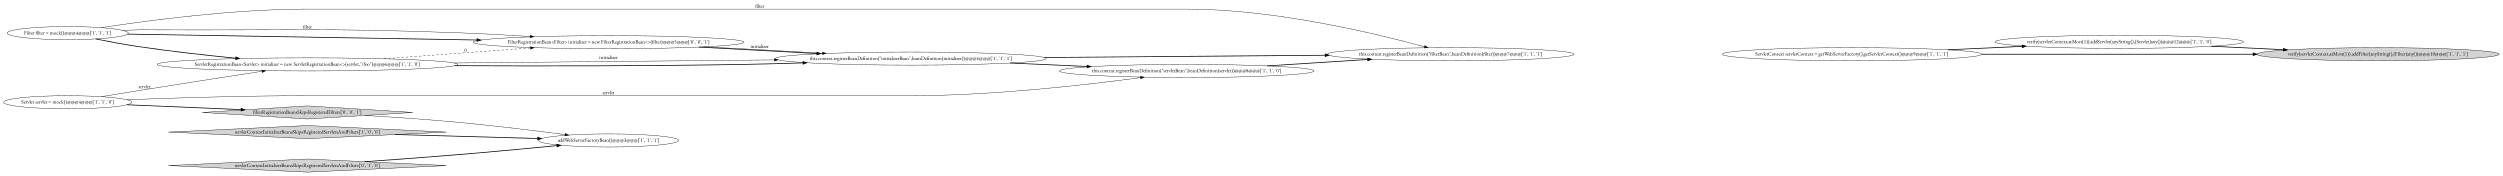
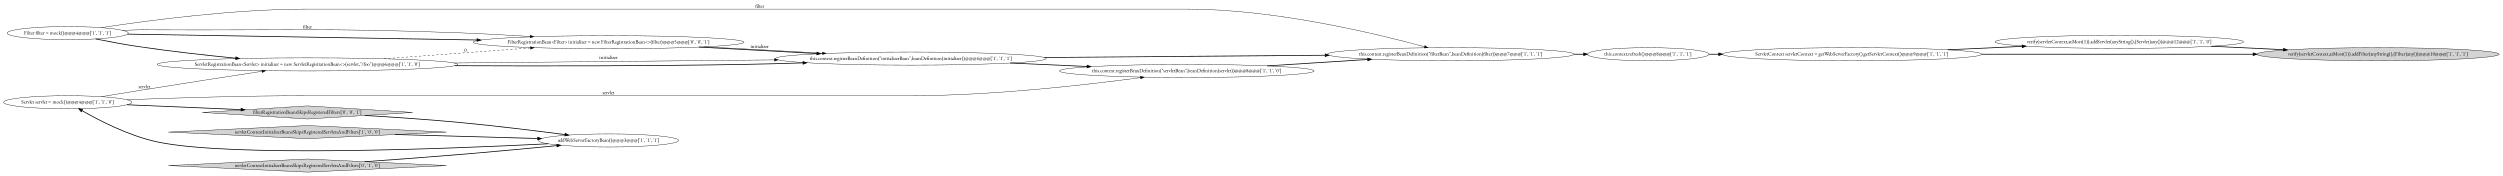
node "this.context.refresh()@@@8@@@['1', '1', '1']": added
edge "filterRegistrationBeansSkipsRegisteredFilters['0', '0', '1']" -> "addWebServerFactoryBean()@@@3@@@['1', '1', '1']": style solid -> bold
edge "addWebServerFactoryBean()@@@3@@@['1', '1', '1']" -> "Servlet servlet = mock()@@@4@@@['1', '1', '0']": added
